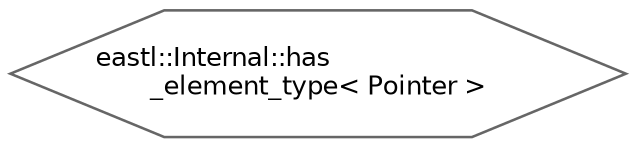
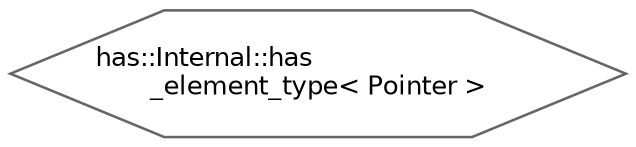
node "eastl::Internal::has _element_type< Pointer >": label "eastl::Internal::has _element_type< Pointer >" -> "has::Internal::has _element_type< Pointer >"
